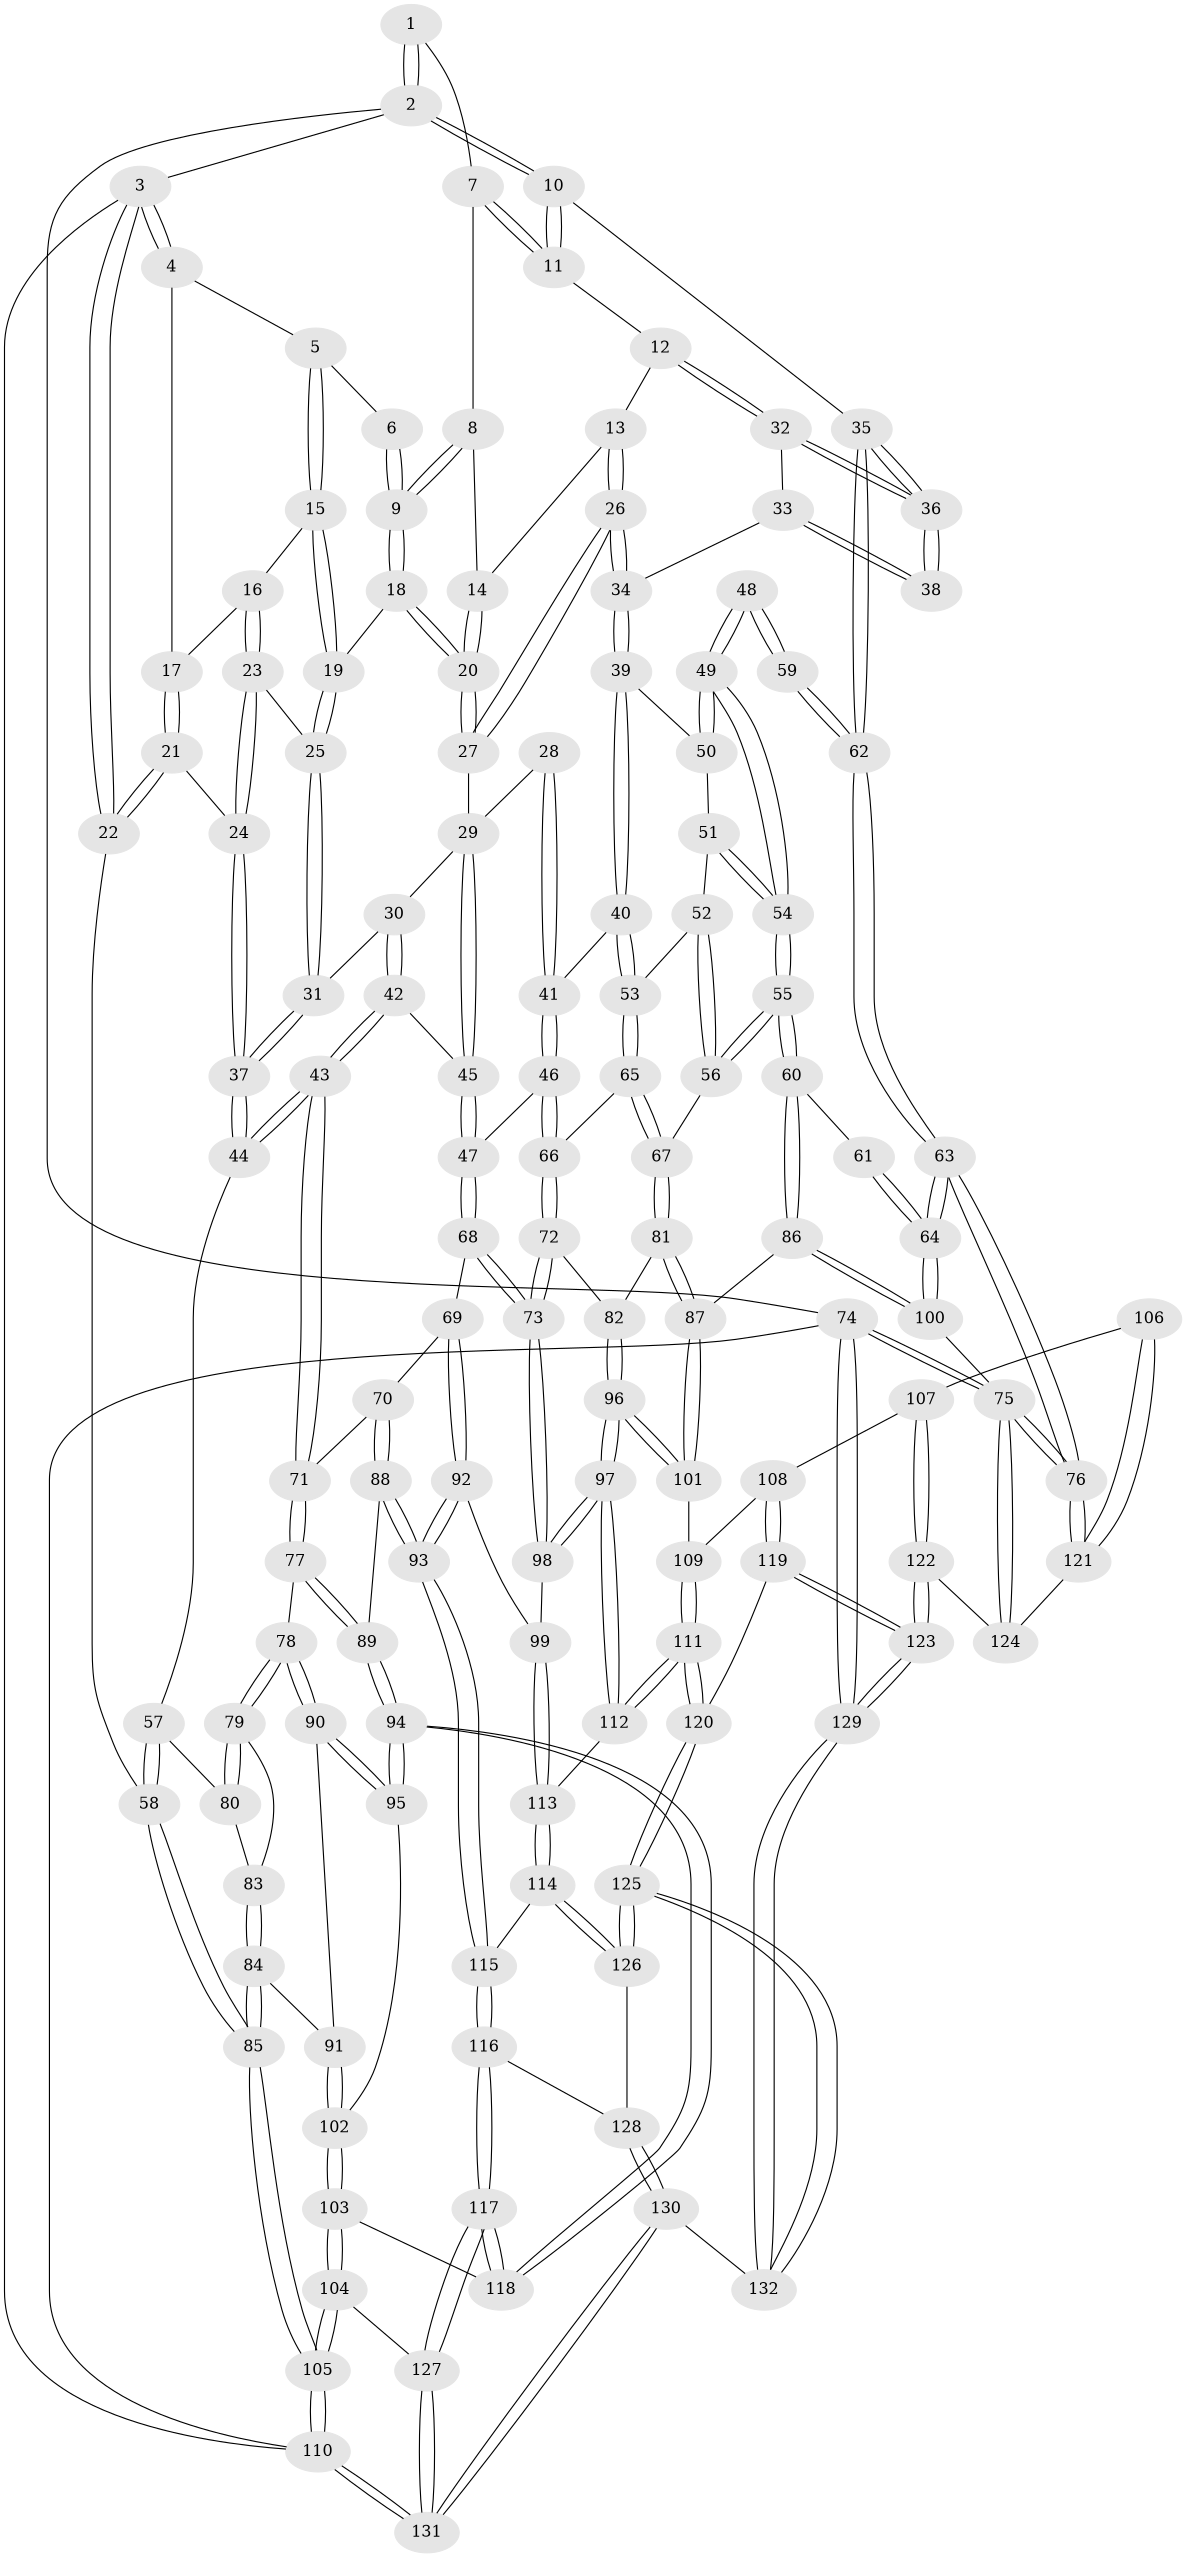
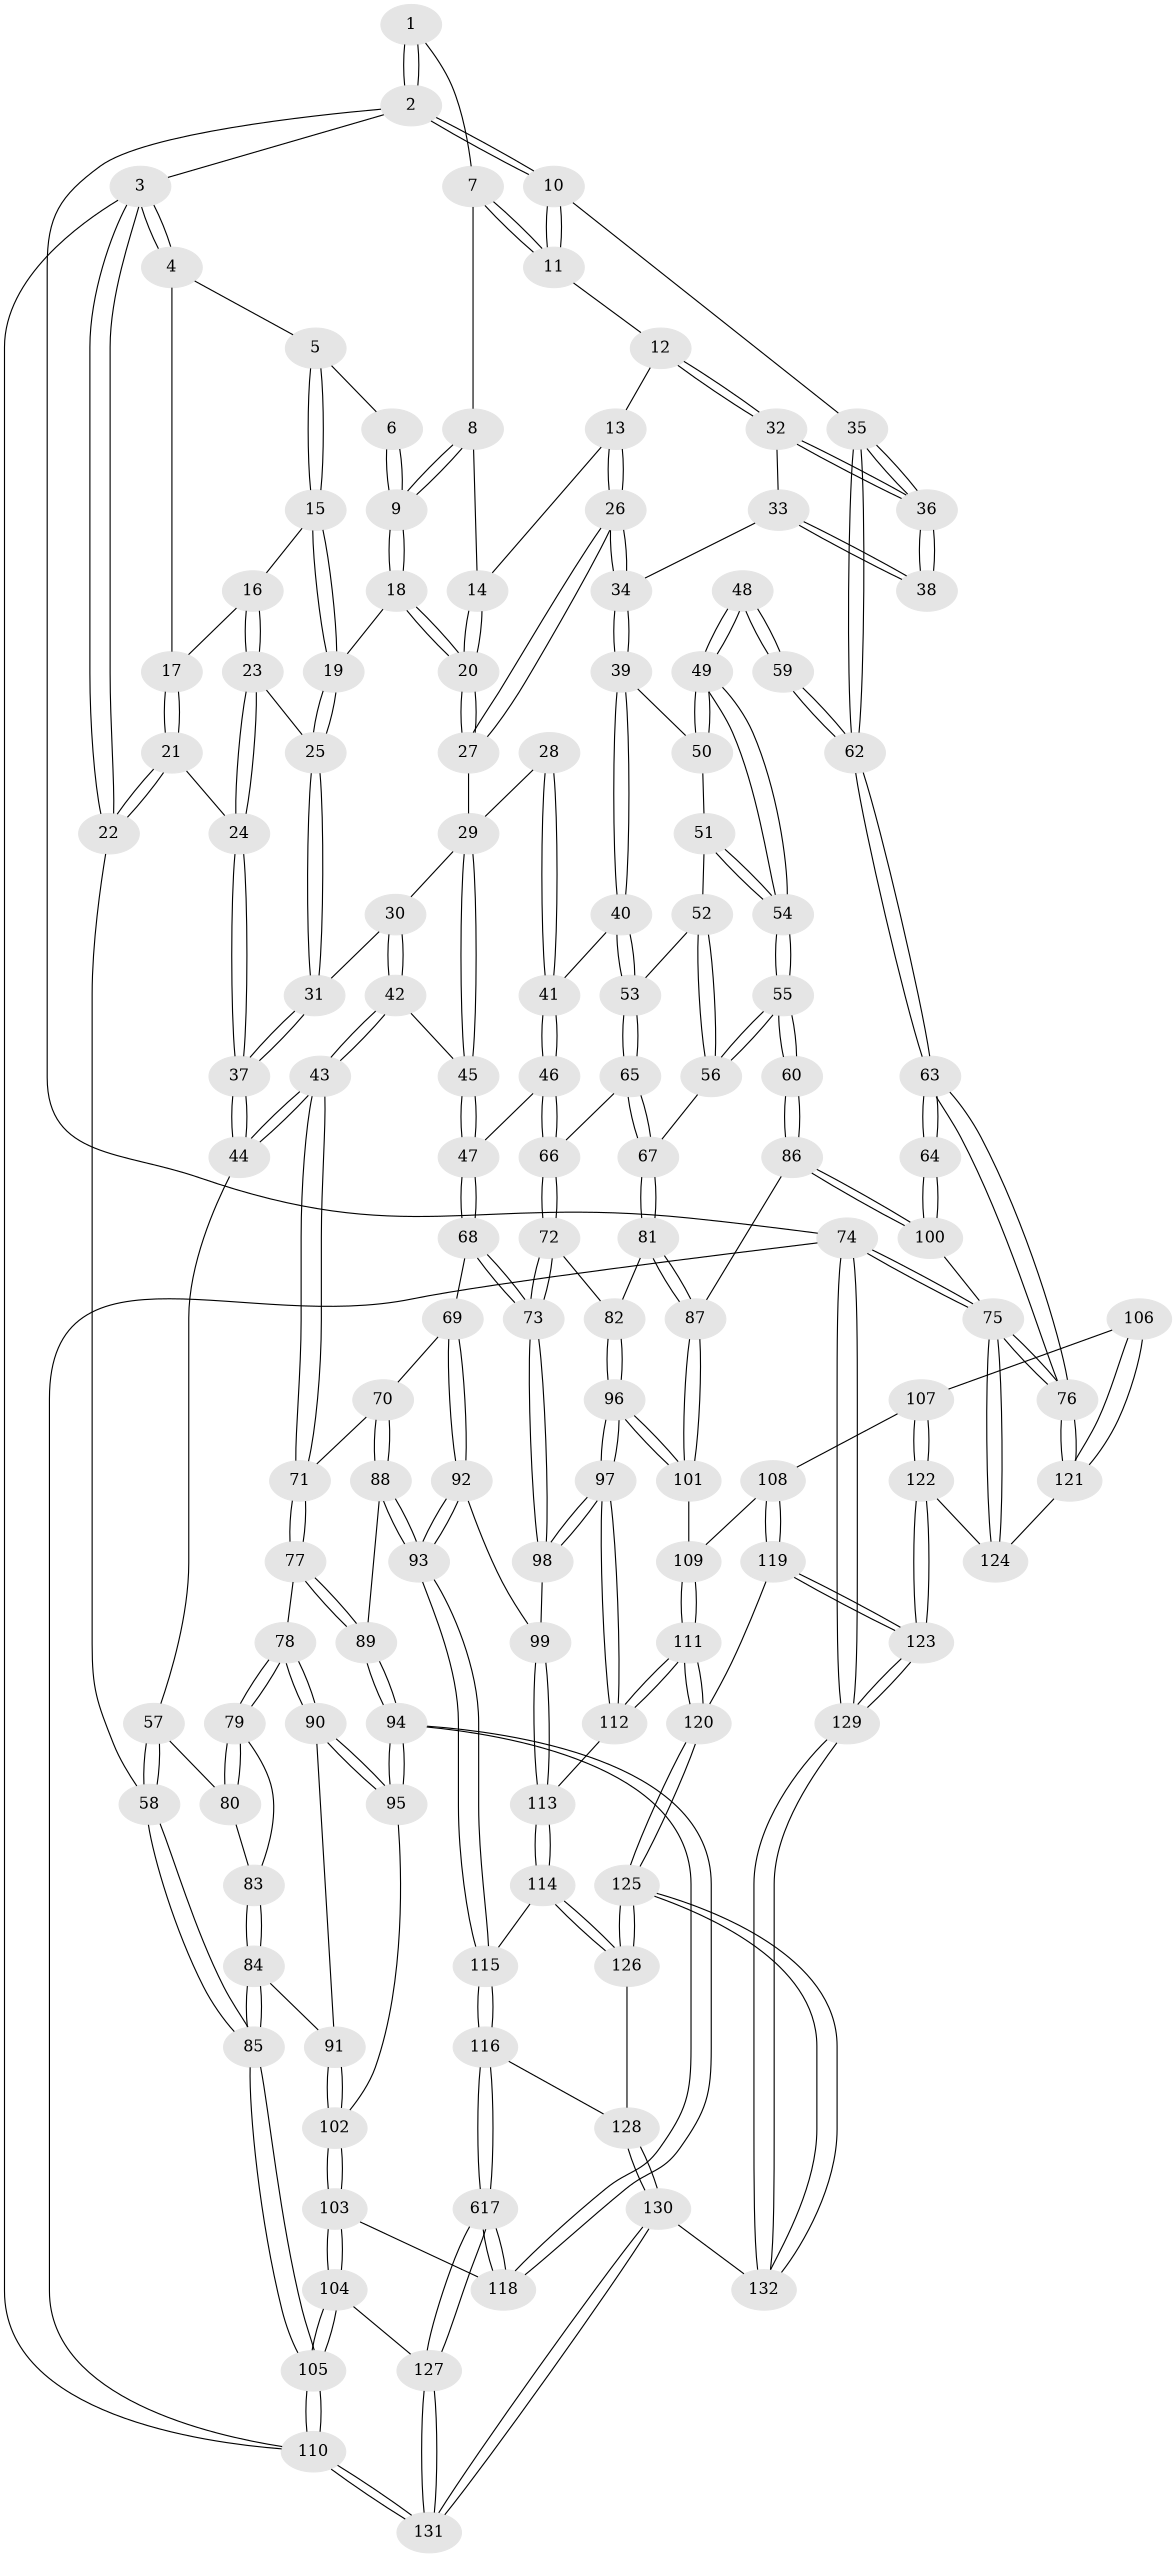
node "61": removed
node "117": label "117" -> "617"
